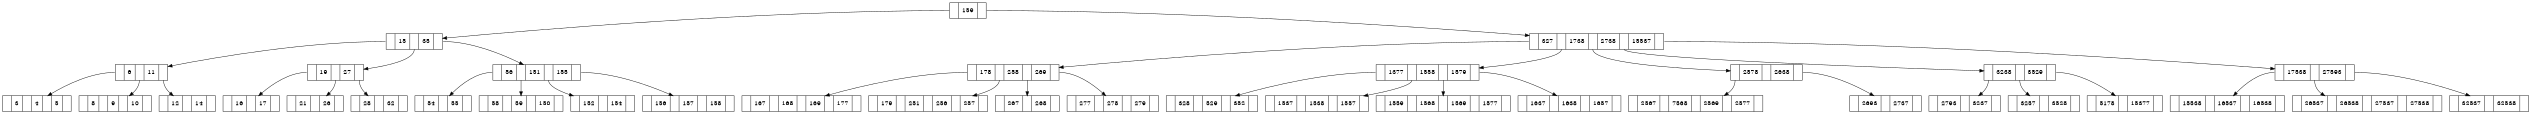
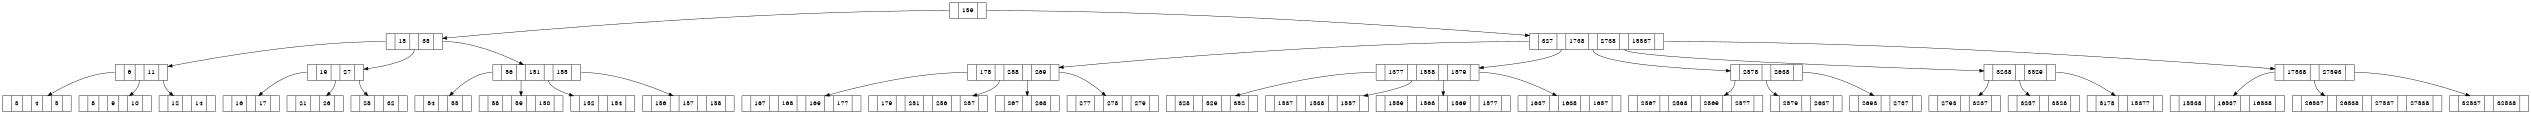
node "2567": text "7568" -> "2568"
node "2579": added
